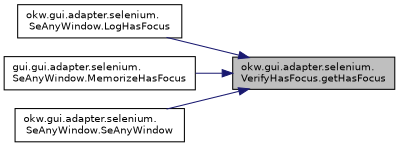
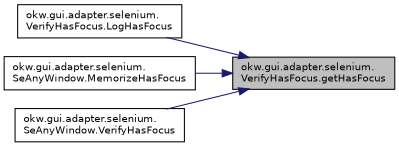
node "okw.gui.adapter.selenium. SeAnyWindow.LogHasFocus": label "okw.gui.adapter.selenium. SeAnyWindow.LogHasFocus" -> "okw.gui.adapter.selenium. VerifyHasFocus.LogHasFocus"
node "gui.gui.adapter.selenium. SeAnyWindow.MemorizeHasFocus": label "gui.gui.adapter.selenium. SeAnyWindow.MemorizeHasFocus" -> "okw.gui.adapter.selenium. SeAnyWindow.MemorizeHasFocus"
node "okw.gui.adapter.selenium. SeAnyWindow.SeAnyWindow": label "okw.gui.adapter.selenium. SeAnyWindow.SeAnyWindow" -> "okw.gui.adapter.selenium. SeAnyWindow.VerifyHasFocus"
